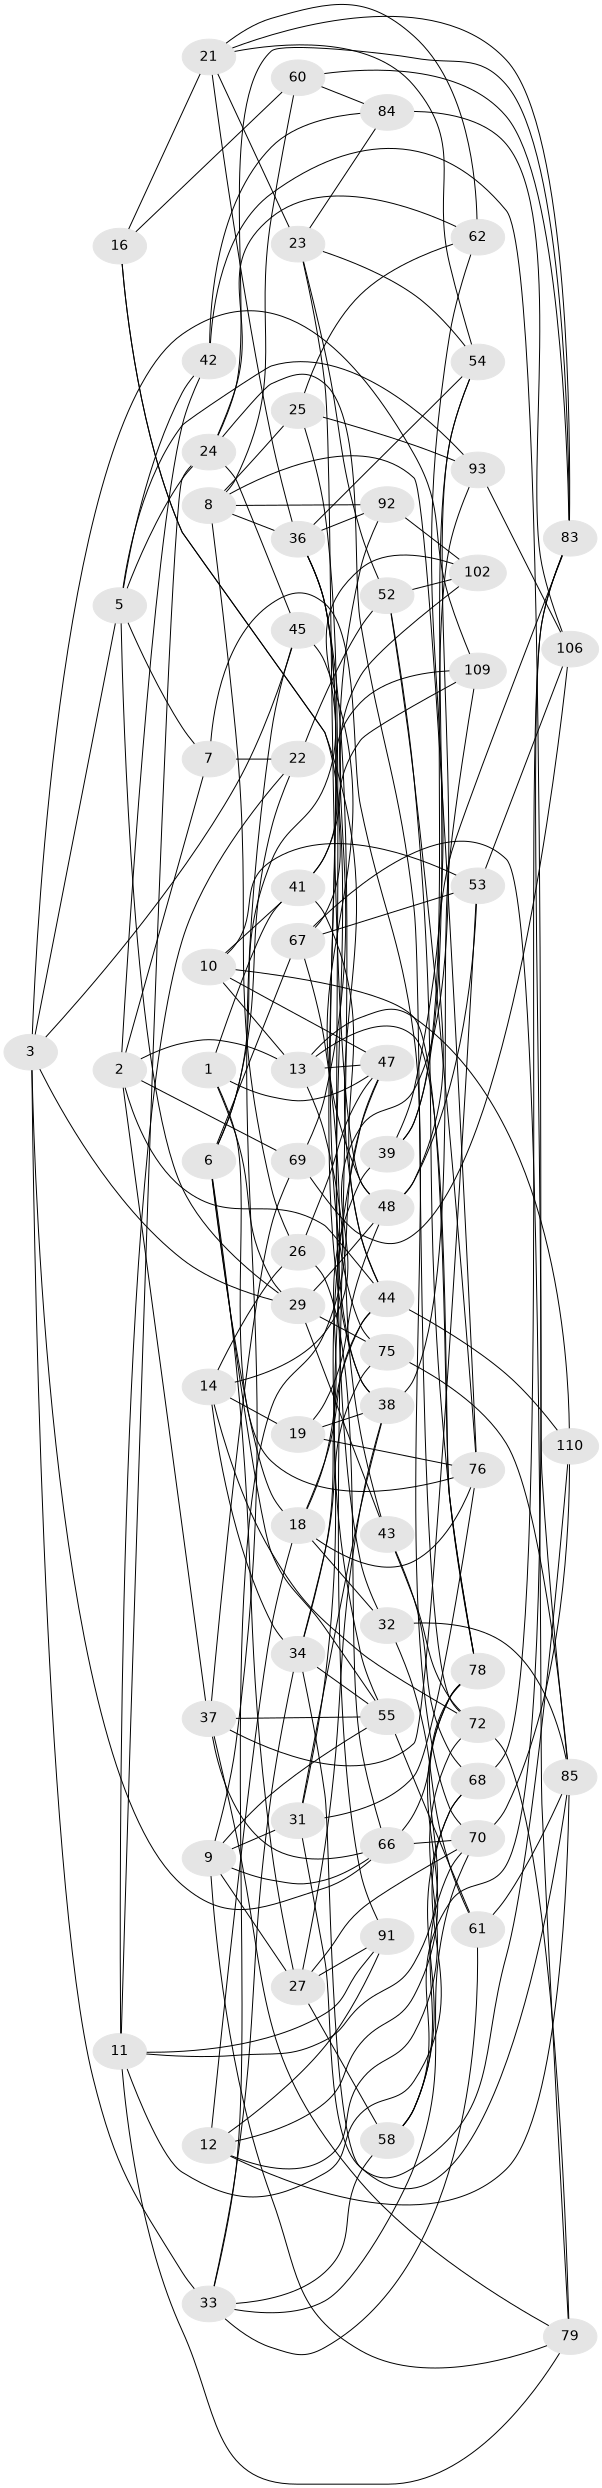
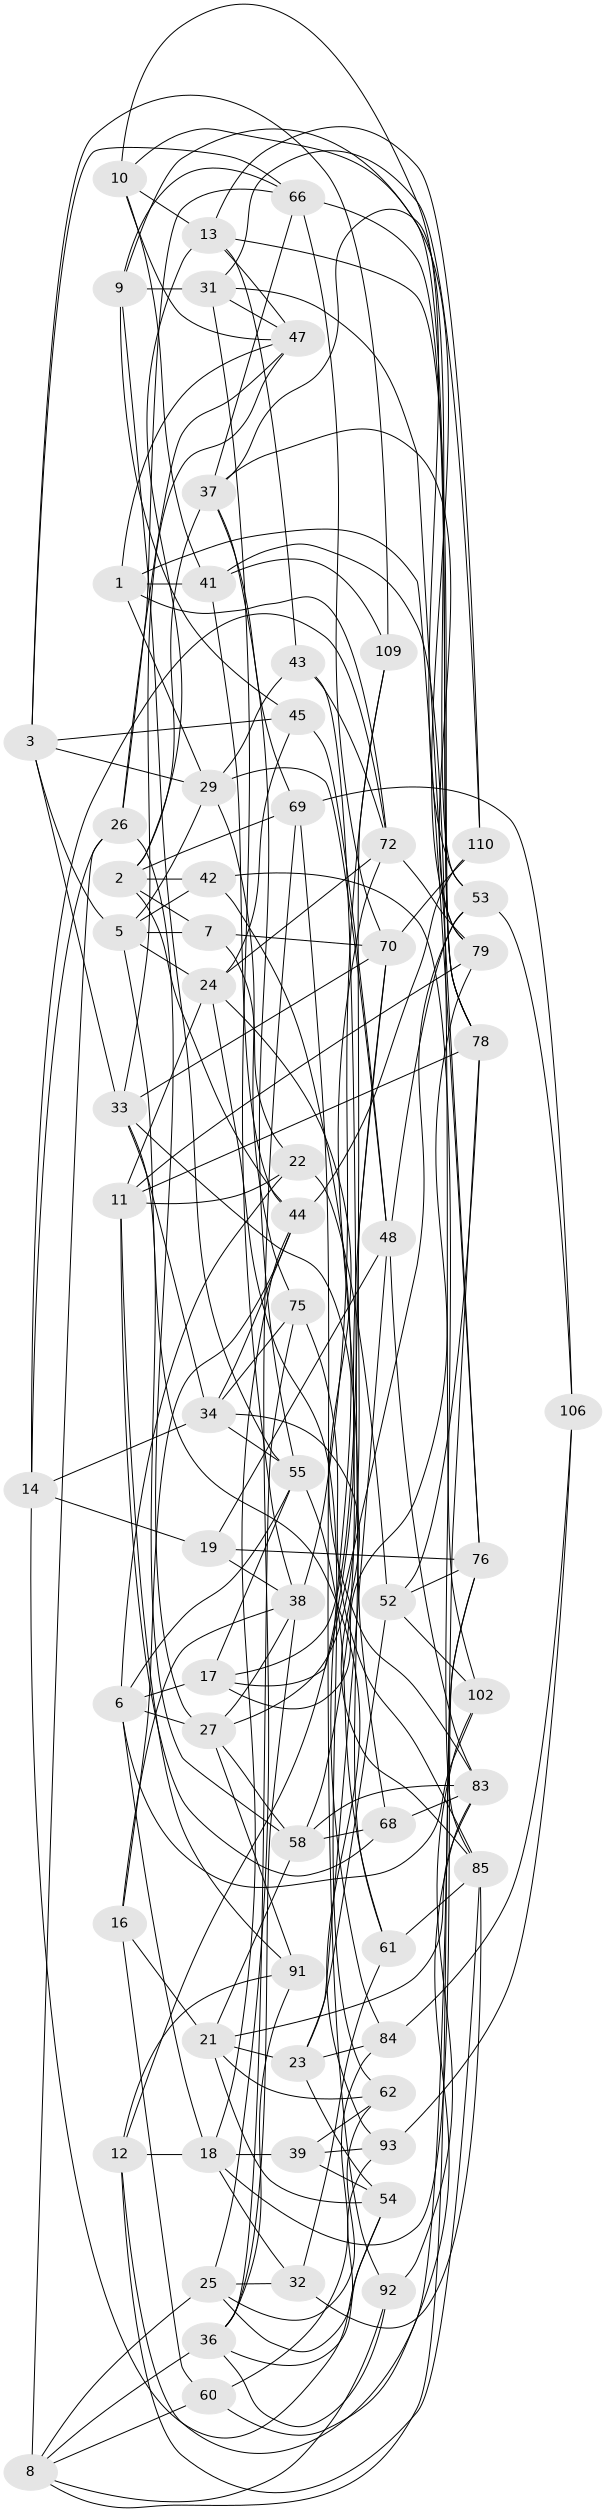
edge "21" -- "36": now "21" -- "58"
edge "1" -- "72": added
node "67": label "67" -> "17"
edge "69" -- "25": added
edge "9" -- "27": now "26" -- "27"
